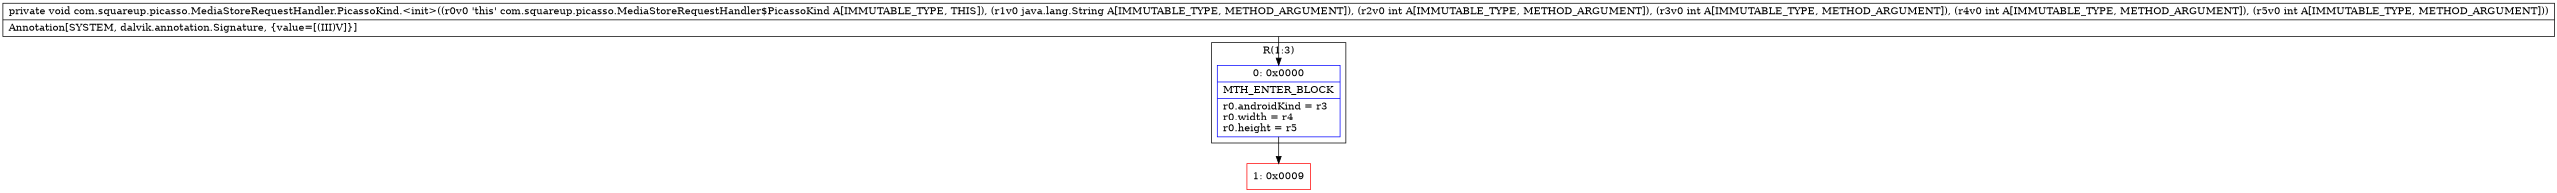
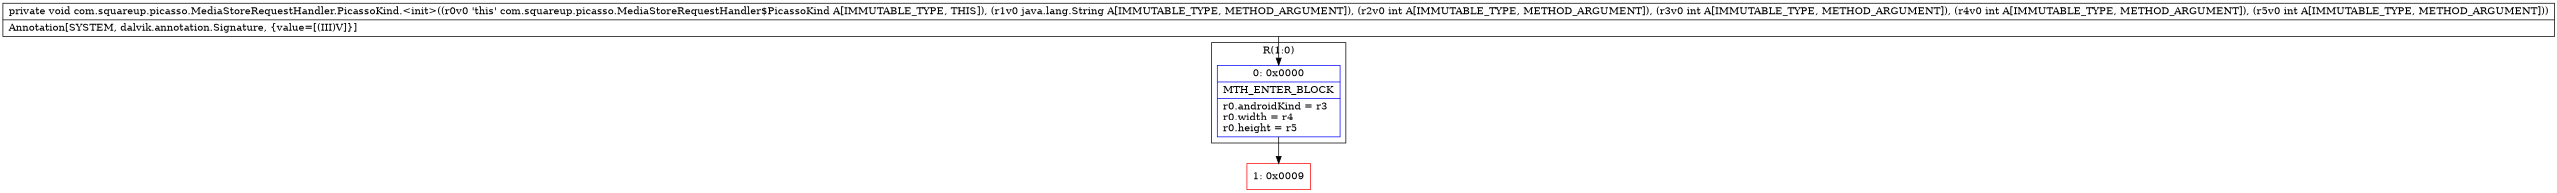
cluster "R(1:3)": label "R(1:3)" -> "R(1:0)"
